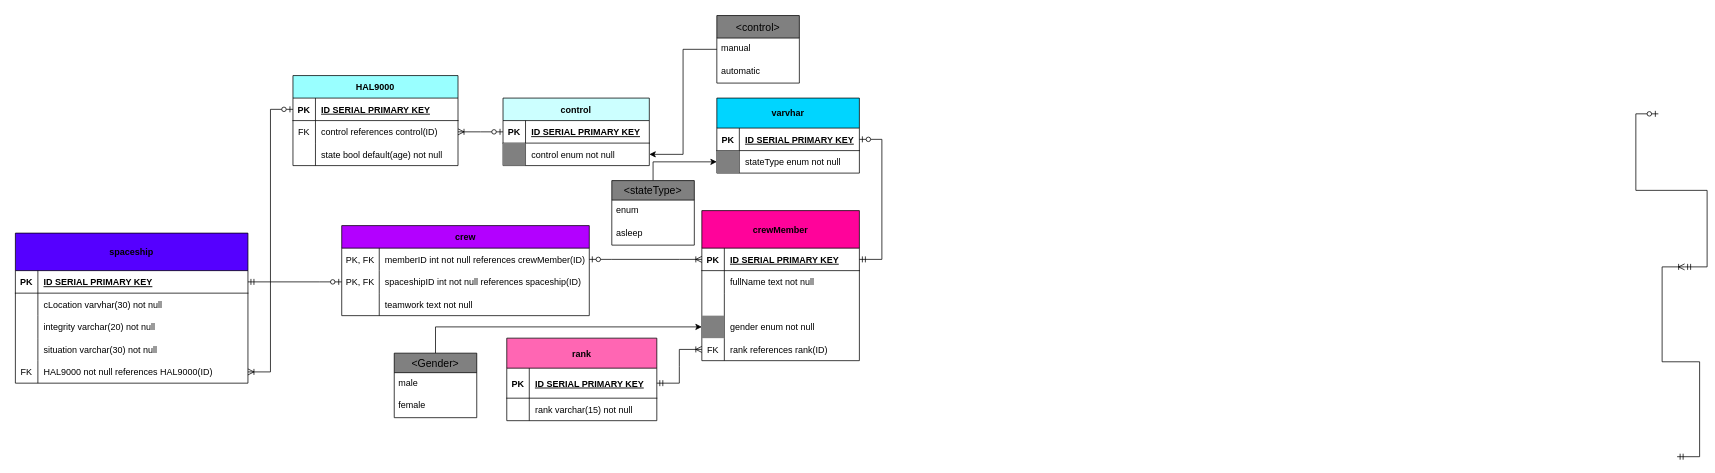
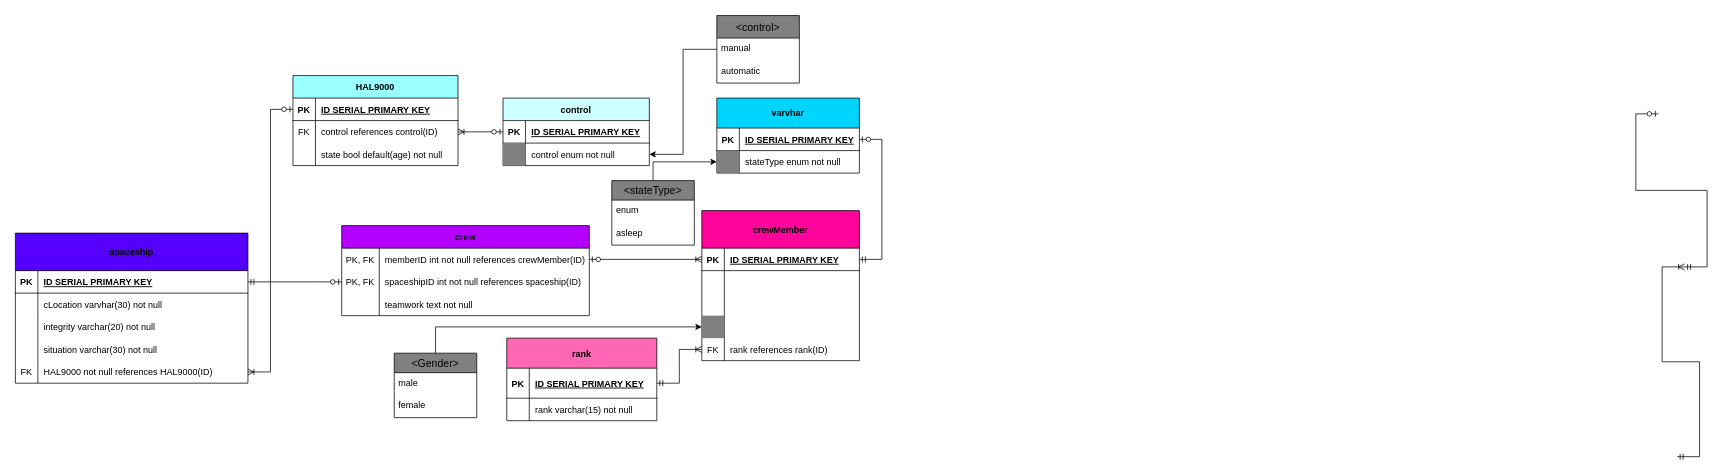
node "fullName text not null": removed
node "gender enum not null": removed
